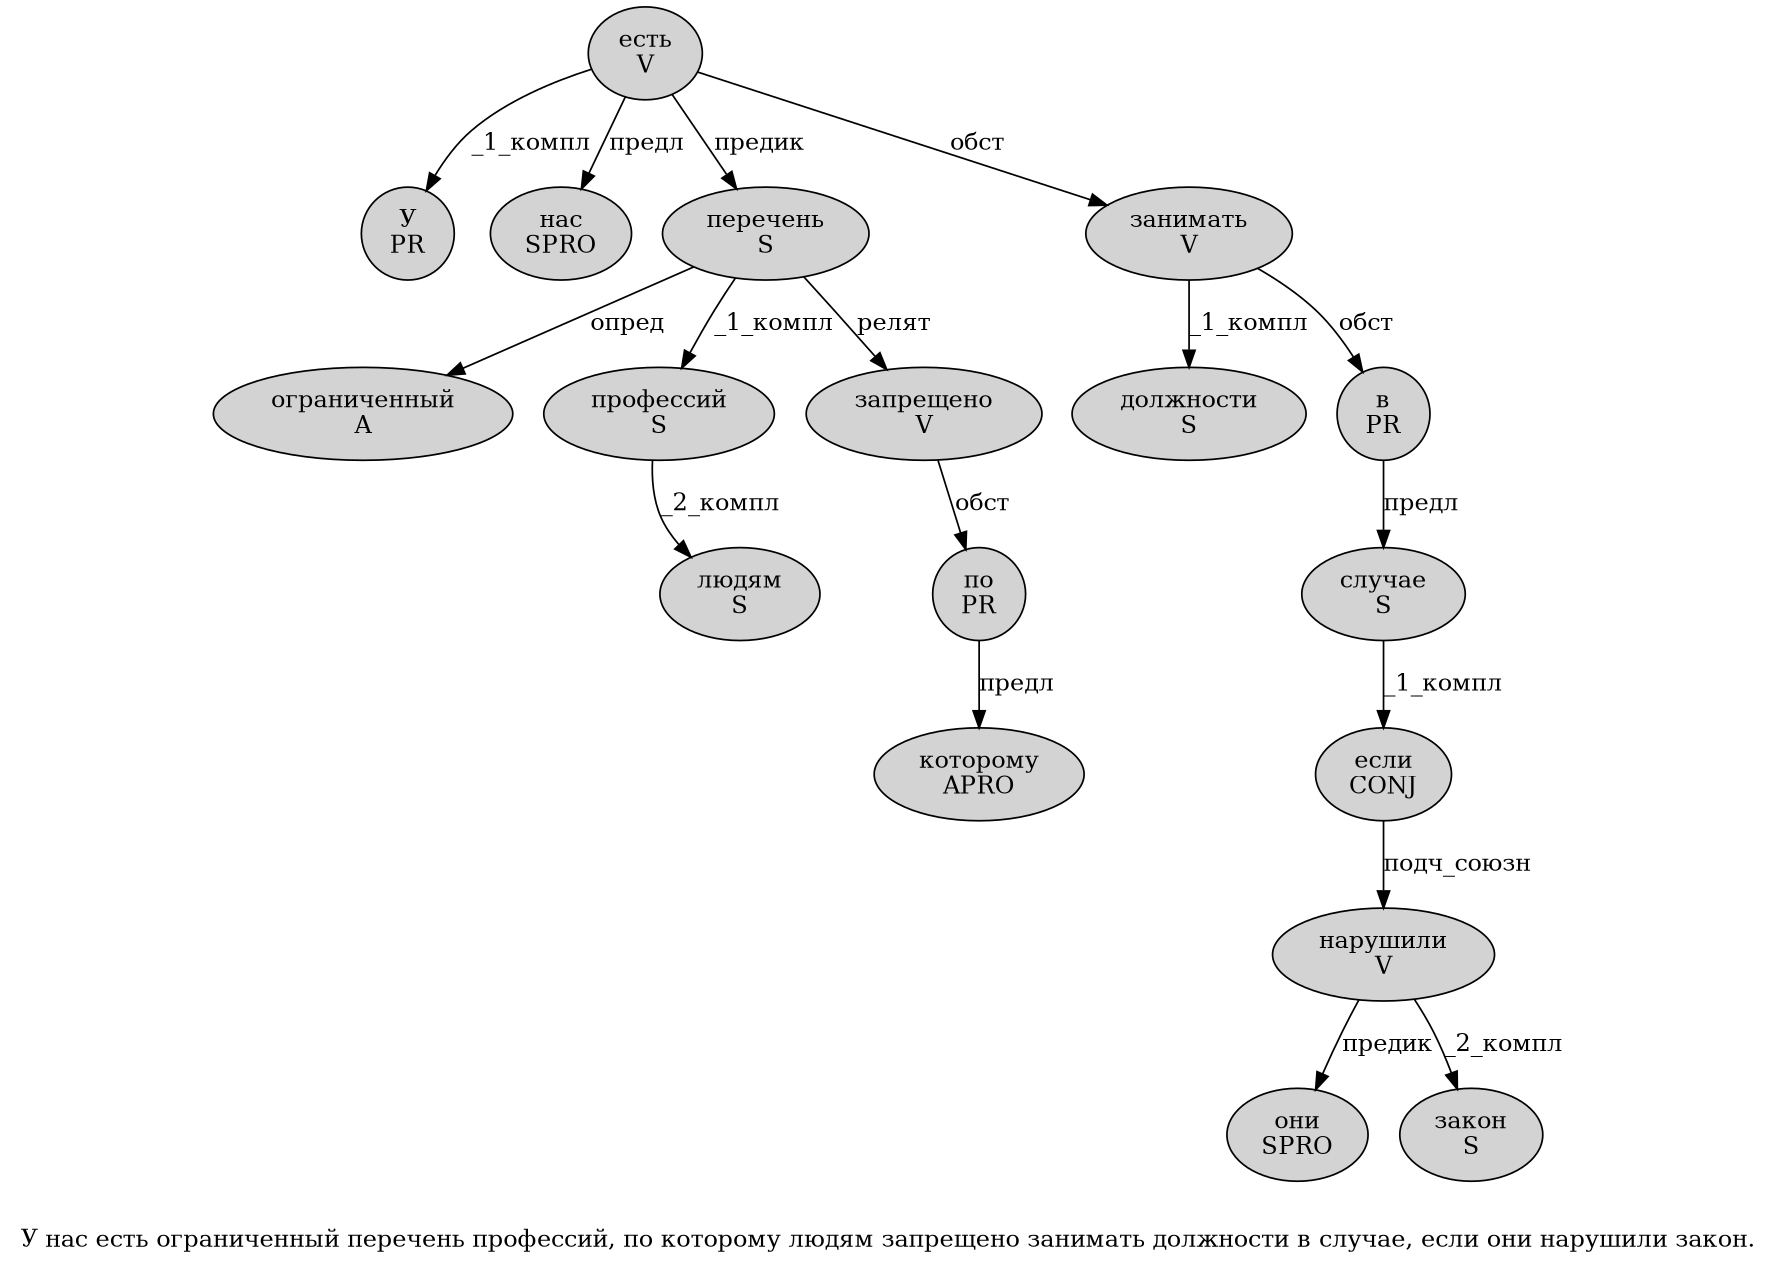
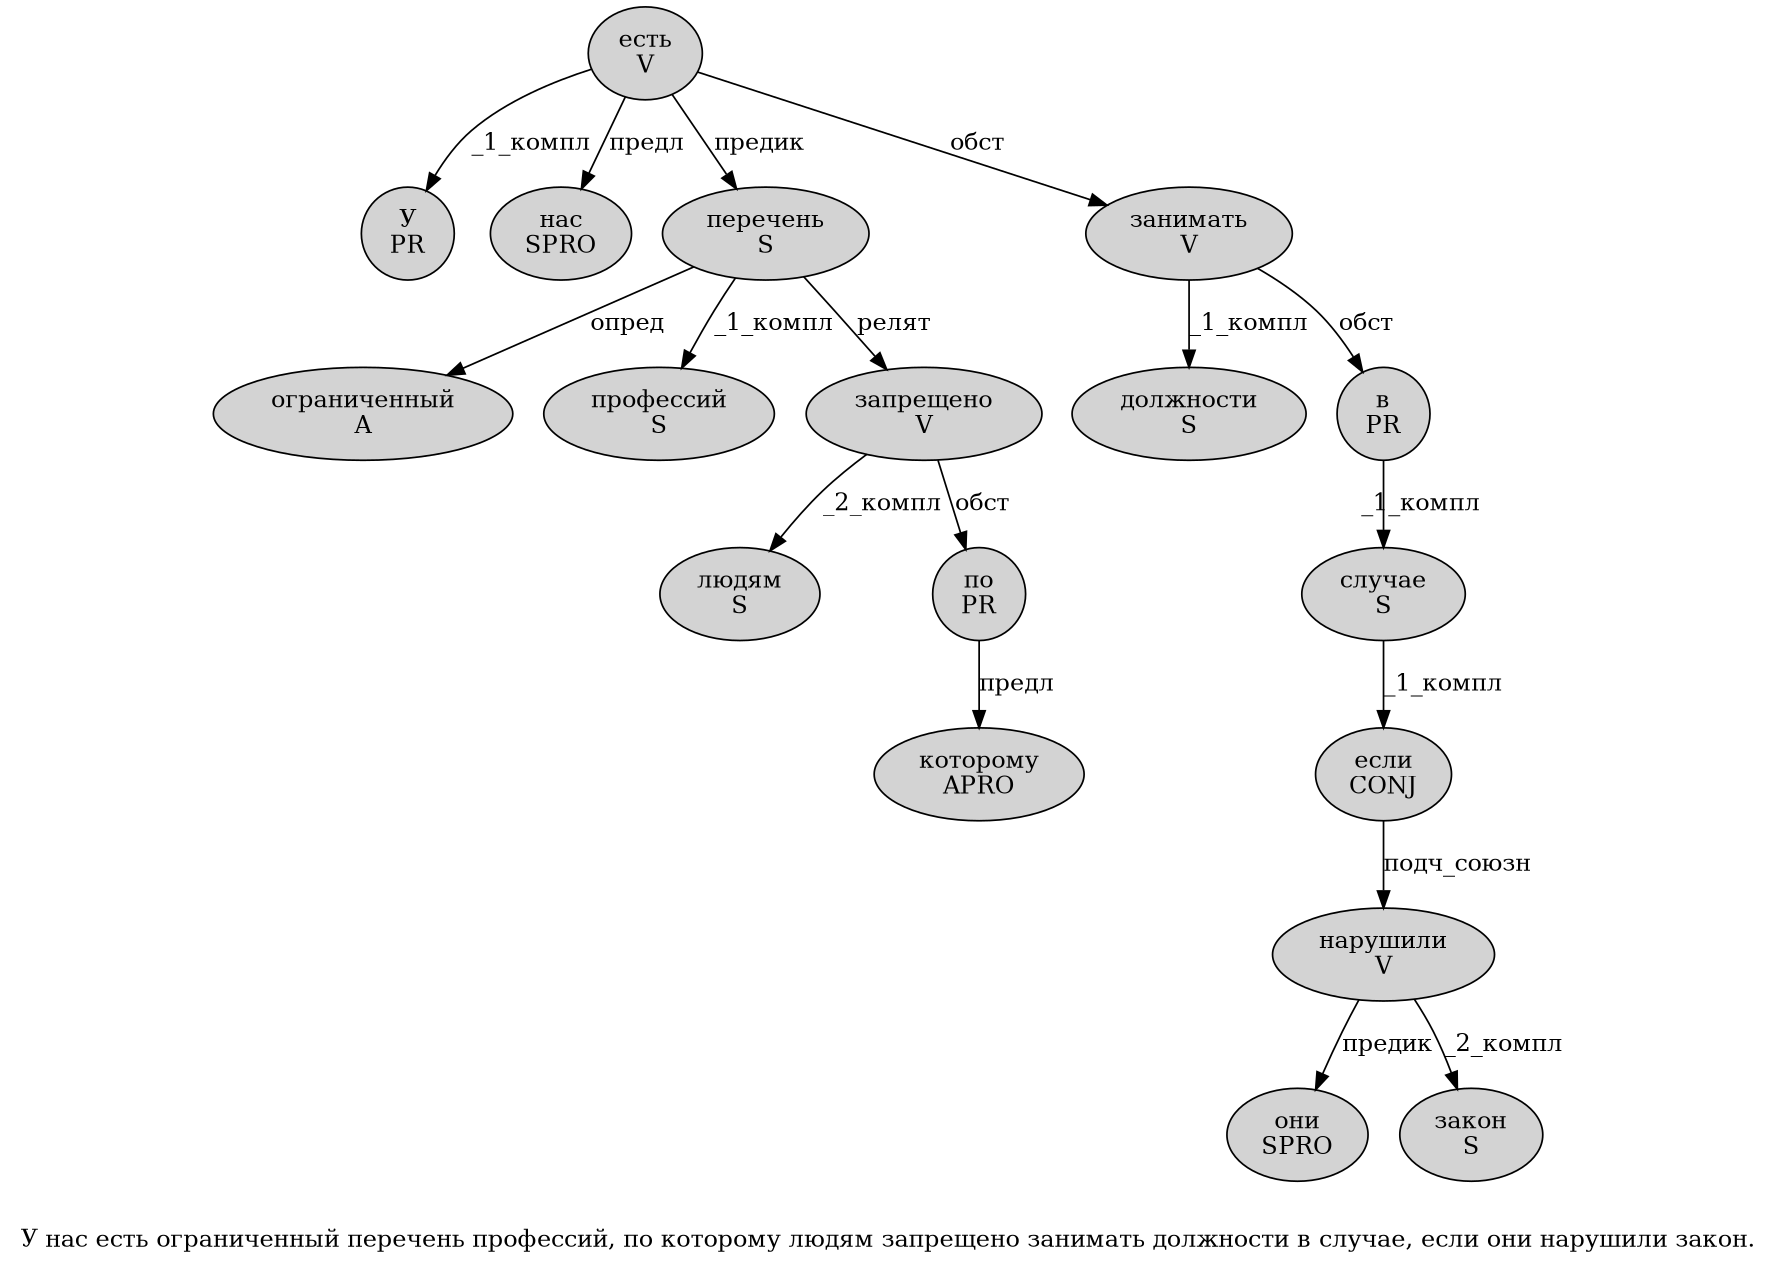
edge "в PR" -> "случае S": label "предл" -> "_1_компл"
edge "профессий S" -> "людям S": now "запрещено V" -> "людям S"
